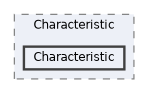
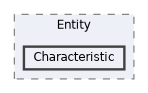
cluster "Characteristic": label "Characteristic" -> "Entity"
